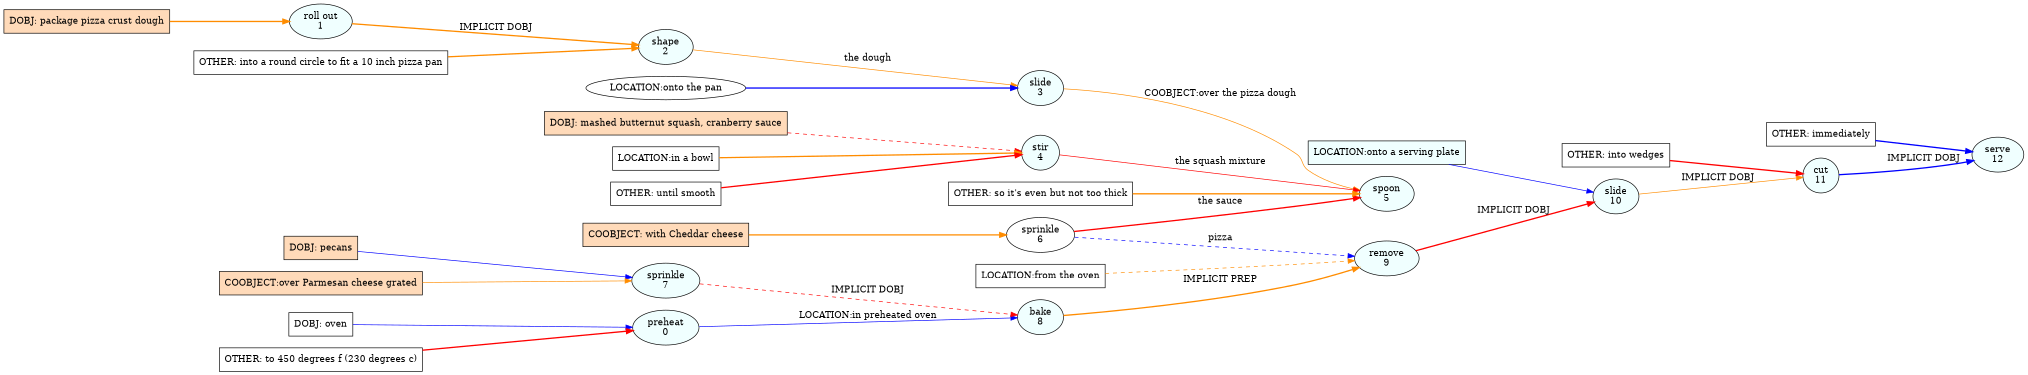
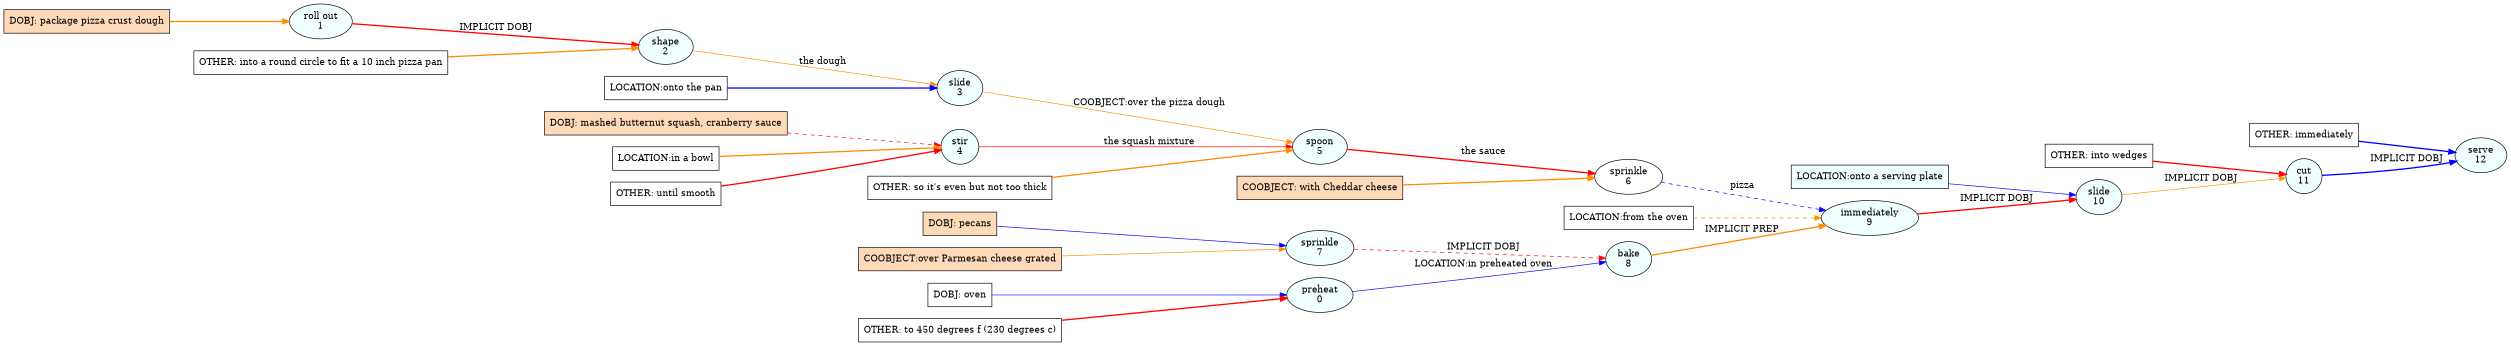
edge "roll out 1" -> "shape 2": color darkorange -> red
node "LOCATION:onto the pan": shape ellipse -> box
edge "sprinkle 6" -> "spoon 5": reversed
node "remove 9": label "remove 9" -> "immediately 9"
